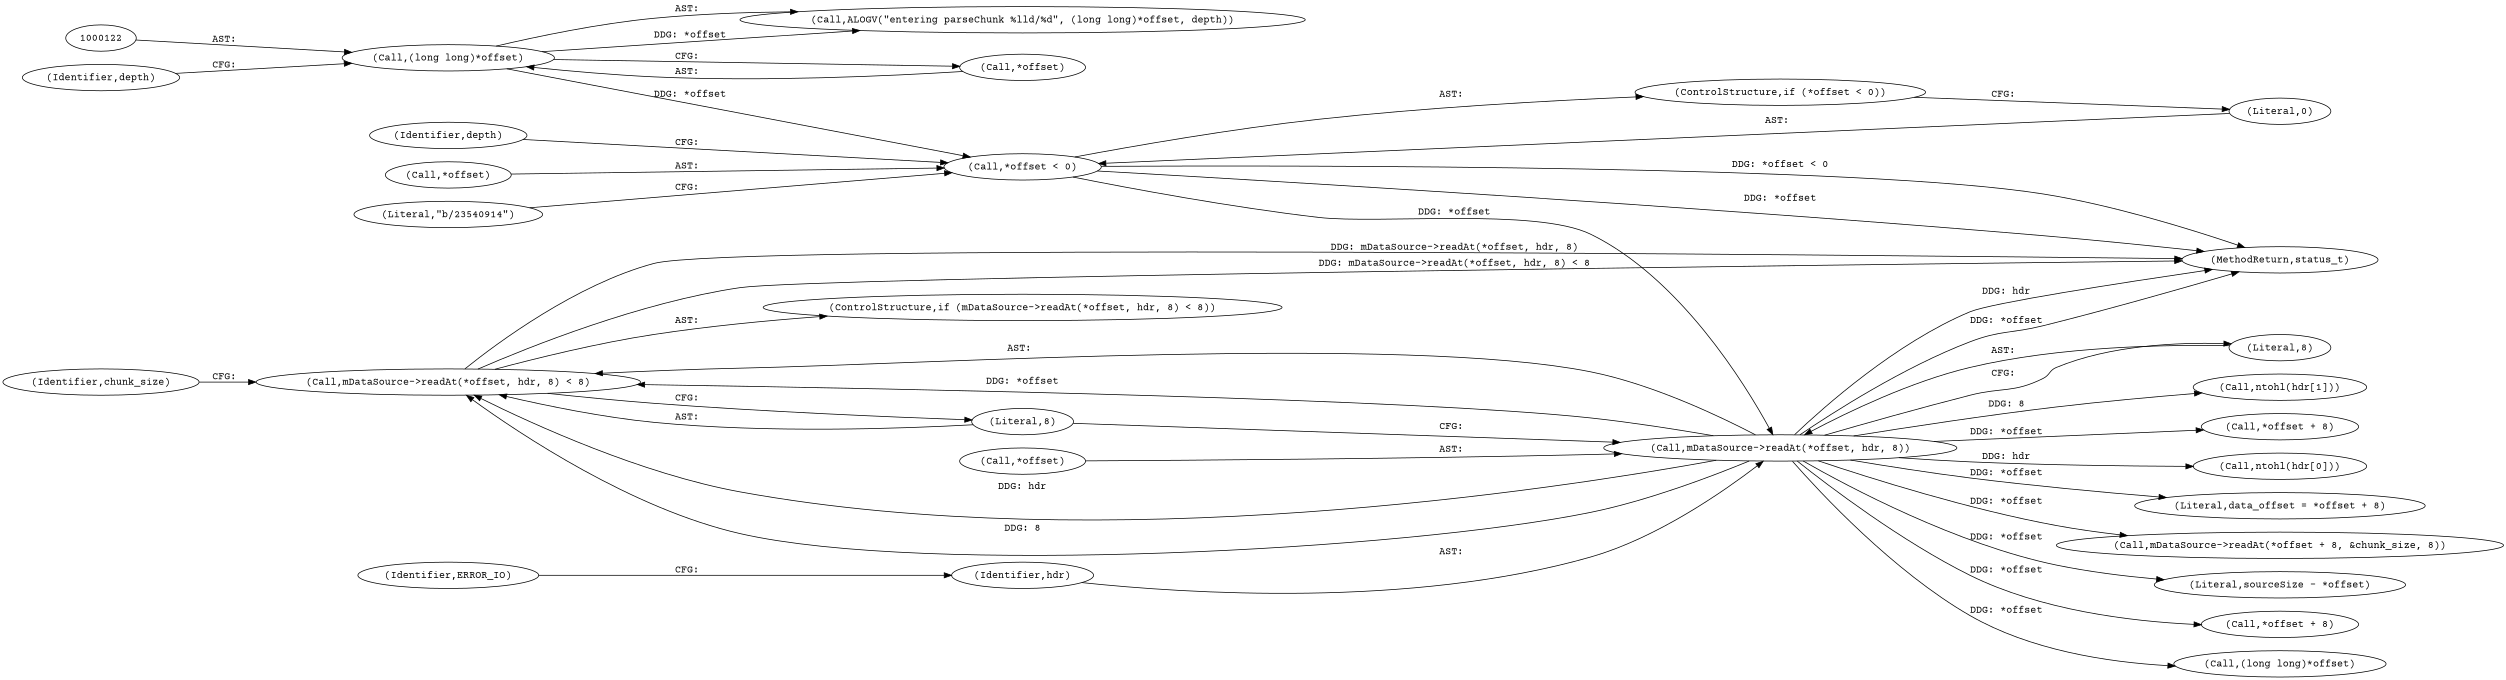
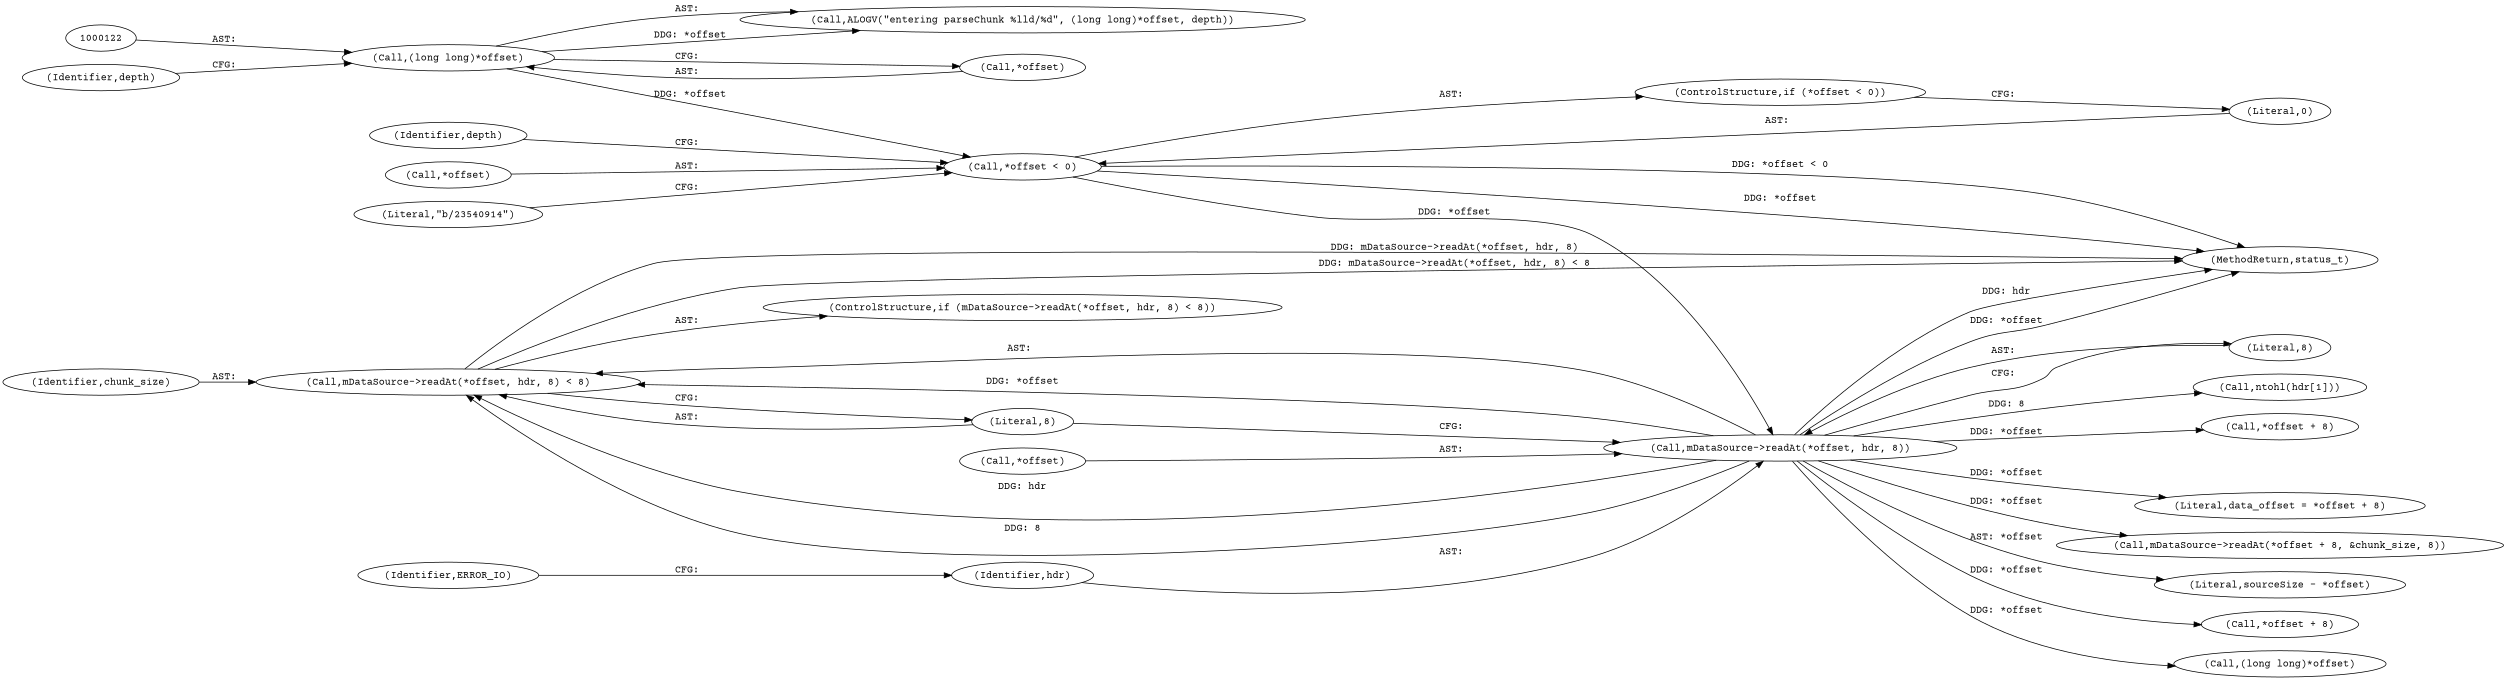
edge "(Identifier,chunk_size)" -> "(Call,mDataSource->readAt(*offset, hdr, 8) < 8)": label "CFG: " -> "AST: "
node "(Call,ntohl(hdr[0]))": removed
edge "(Call,mDataSource->readAt(*offset, hdr, 8))" -> "(Literal,sourceSize - *offset)": label "DDG: *offset" -> "AST: *offset"
